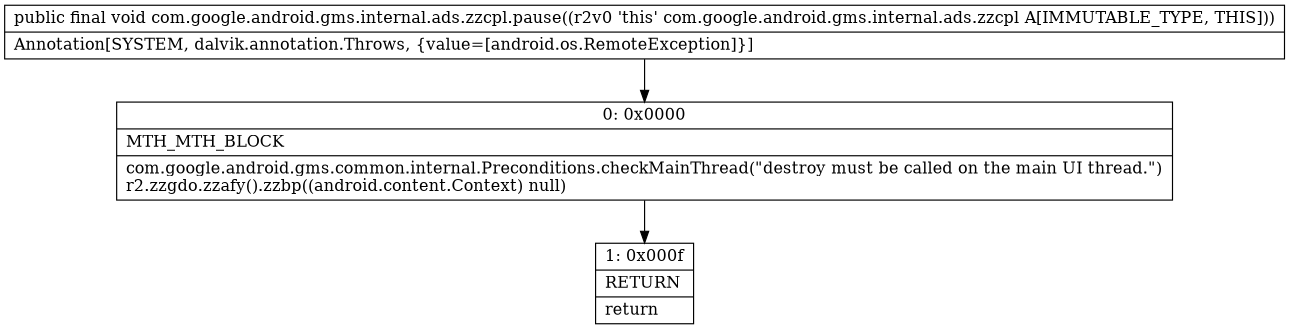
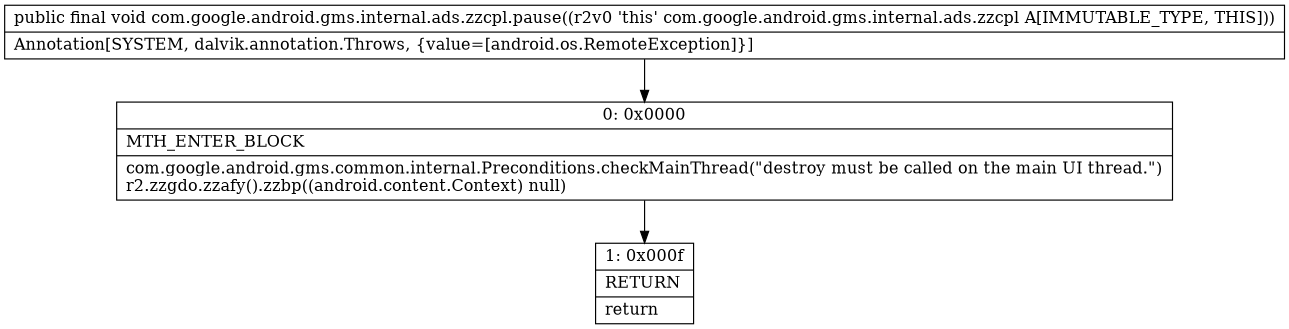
node "0: 0x0000": text "MTH_MTH_BLOCK" -> "MTH_ENTER_BLOCK"
